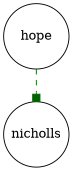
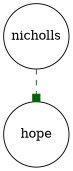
edge "hope" -> "nicholls": reversed
